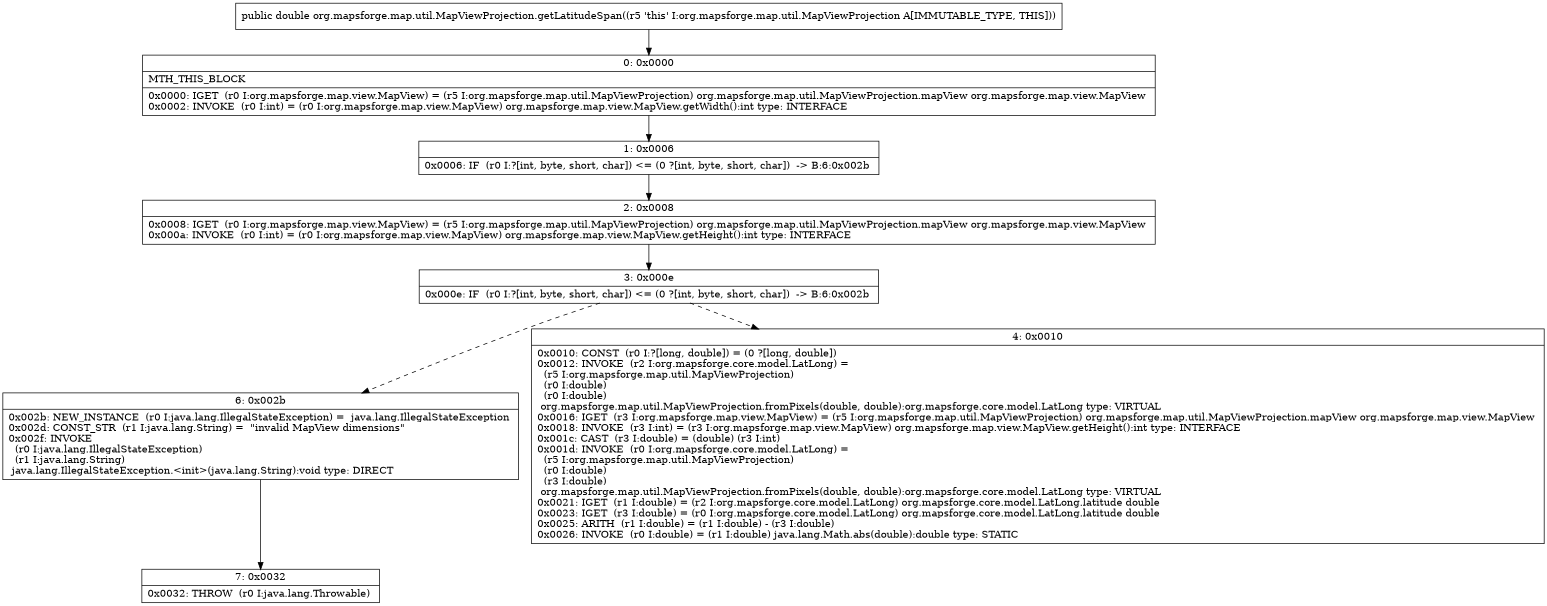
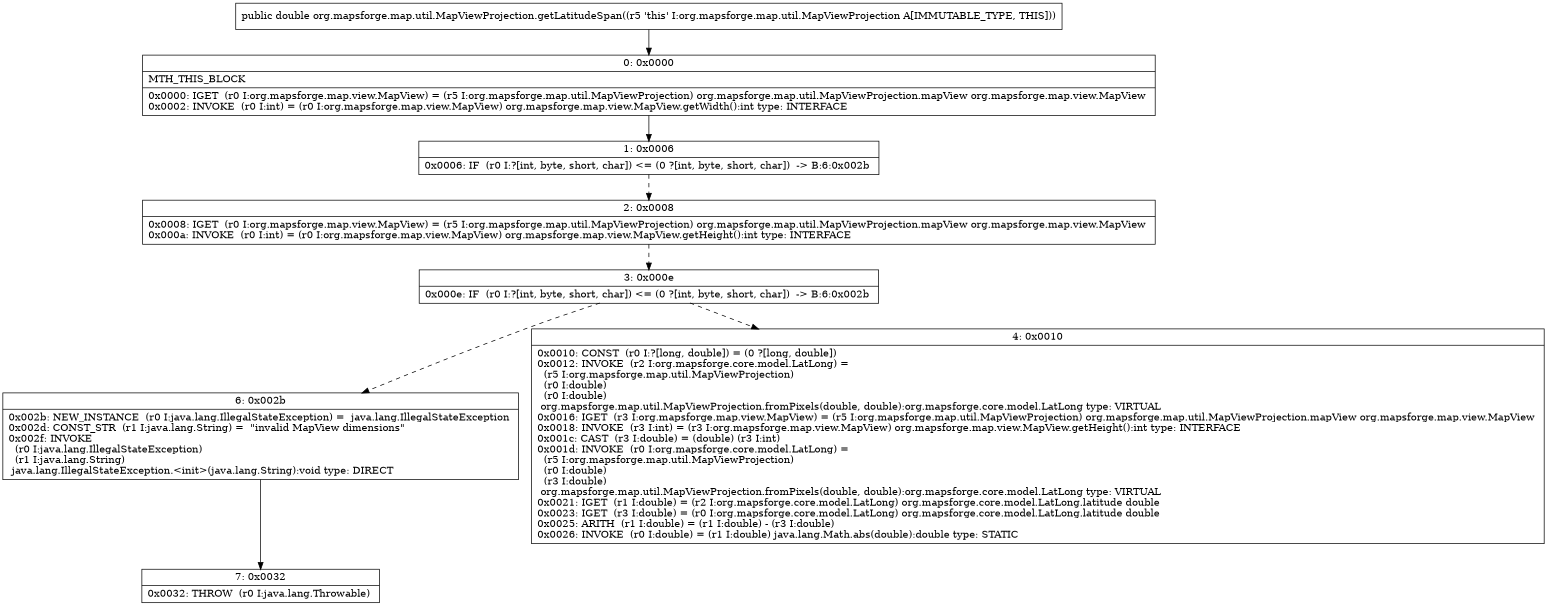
edge "1: 0x0006" -> "2: 0x0008": style solid -> dashed
edge "2: 0x0008" -> "3: 0x000e": style solid -> dashed
